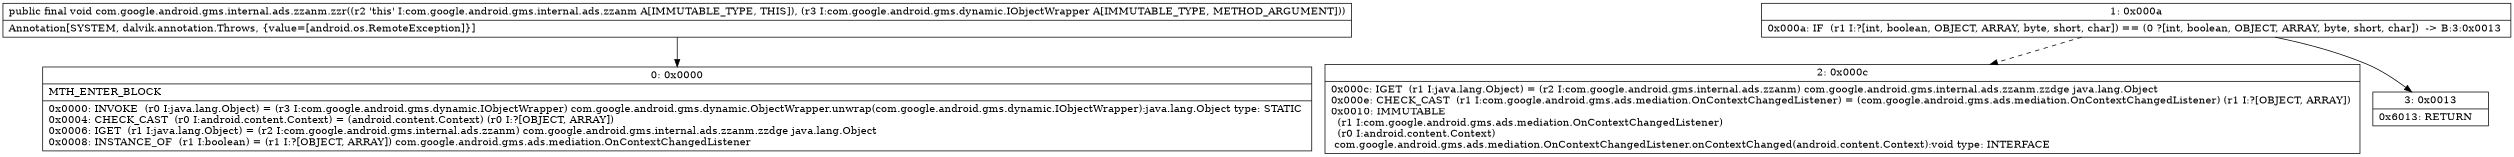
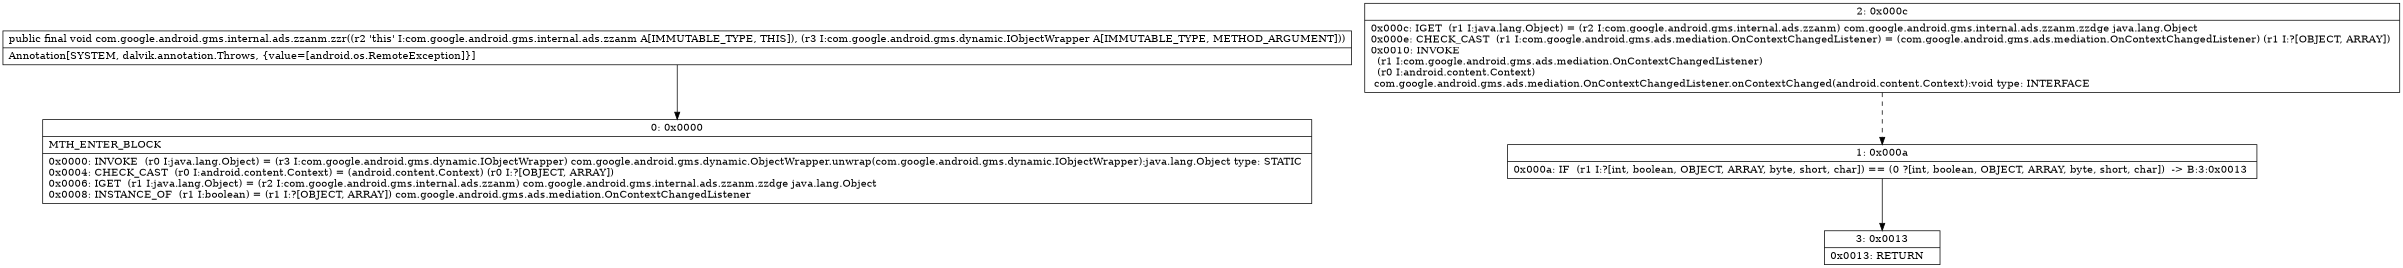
edge "1: 0x000a" -> "2: 0x000c": reversed
node "2: 0x000c": text "0x0010: IMMUTABLE" -> "0x0010: INVOKE"
node "3: 0x0013": text "0x6013: RETURN" -> "0x0013: RETURN"
